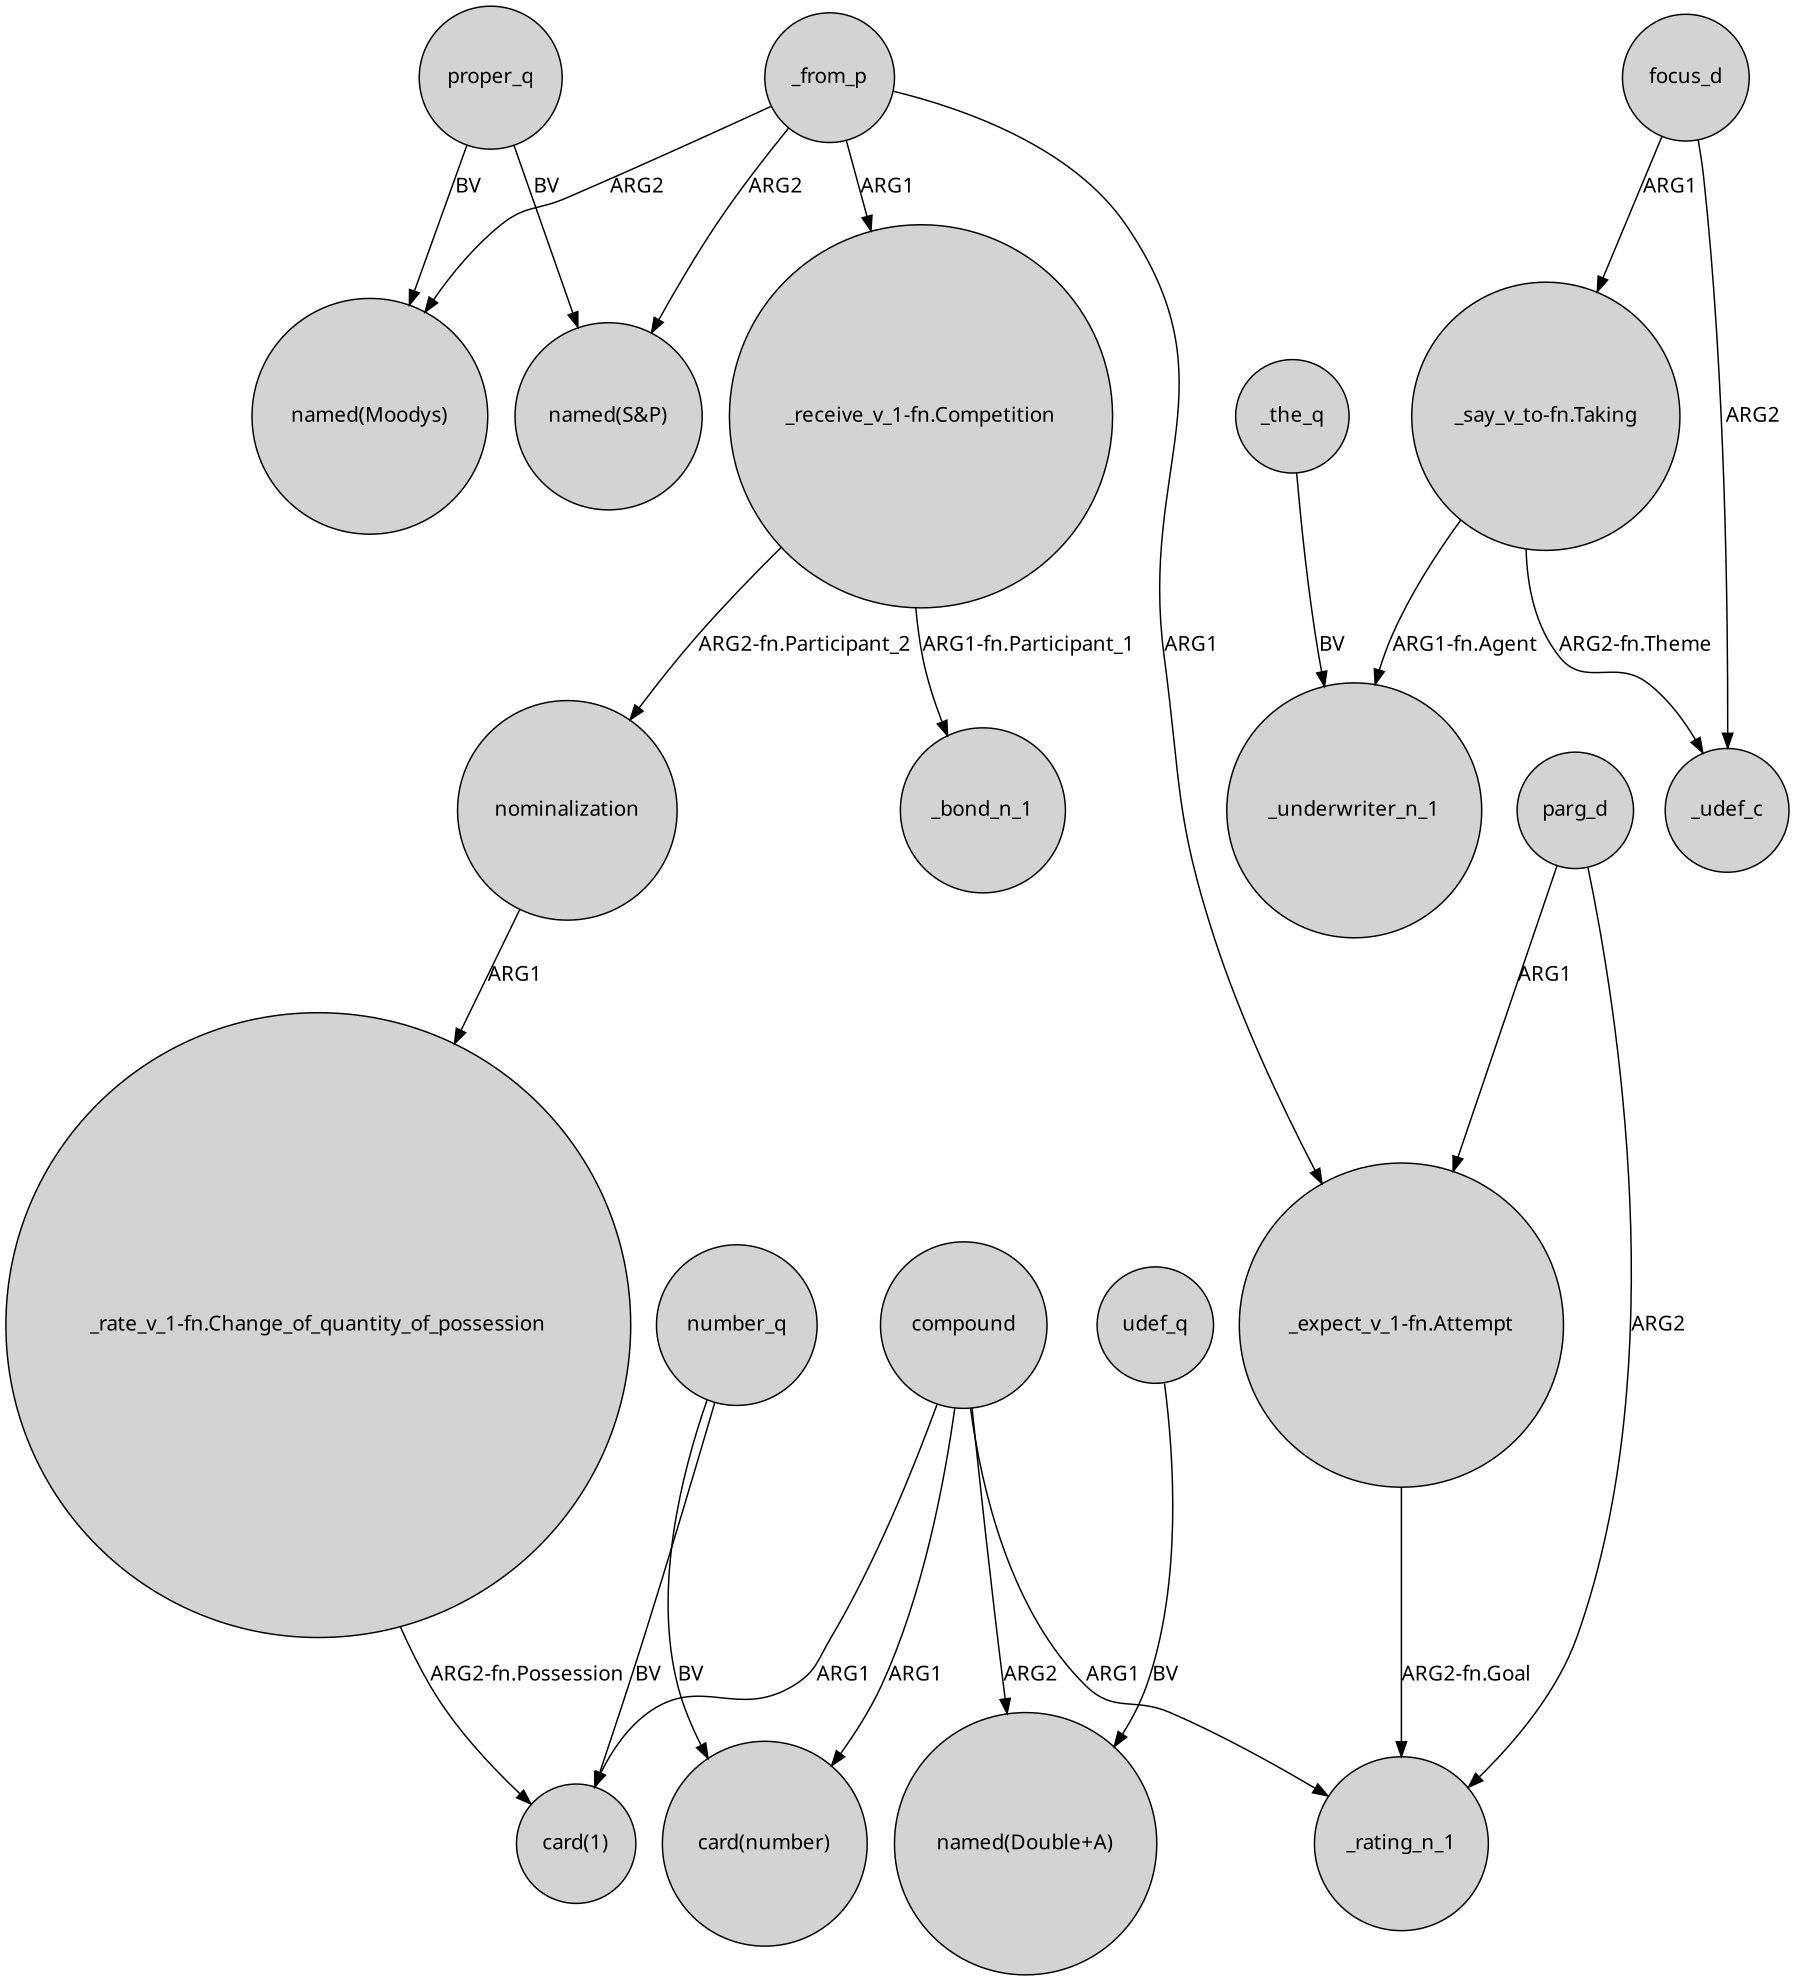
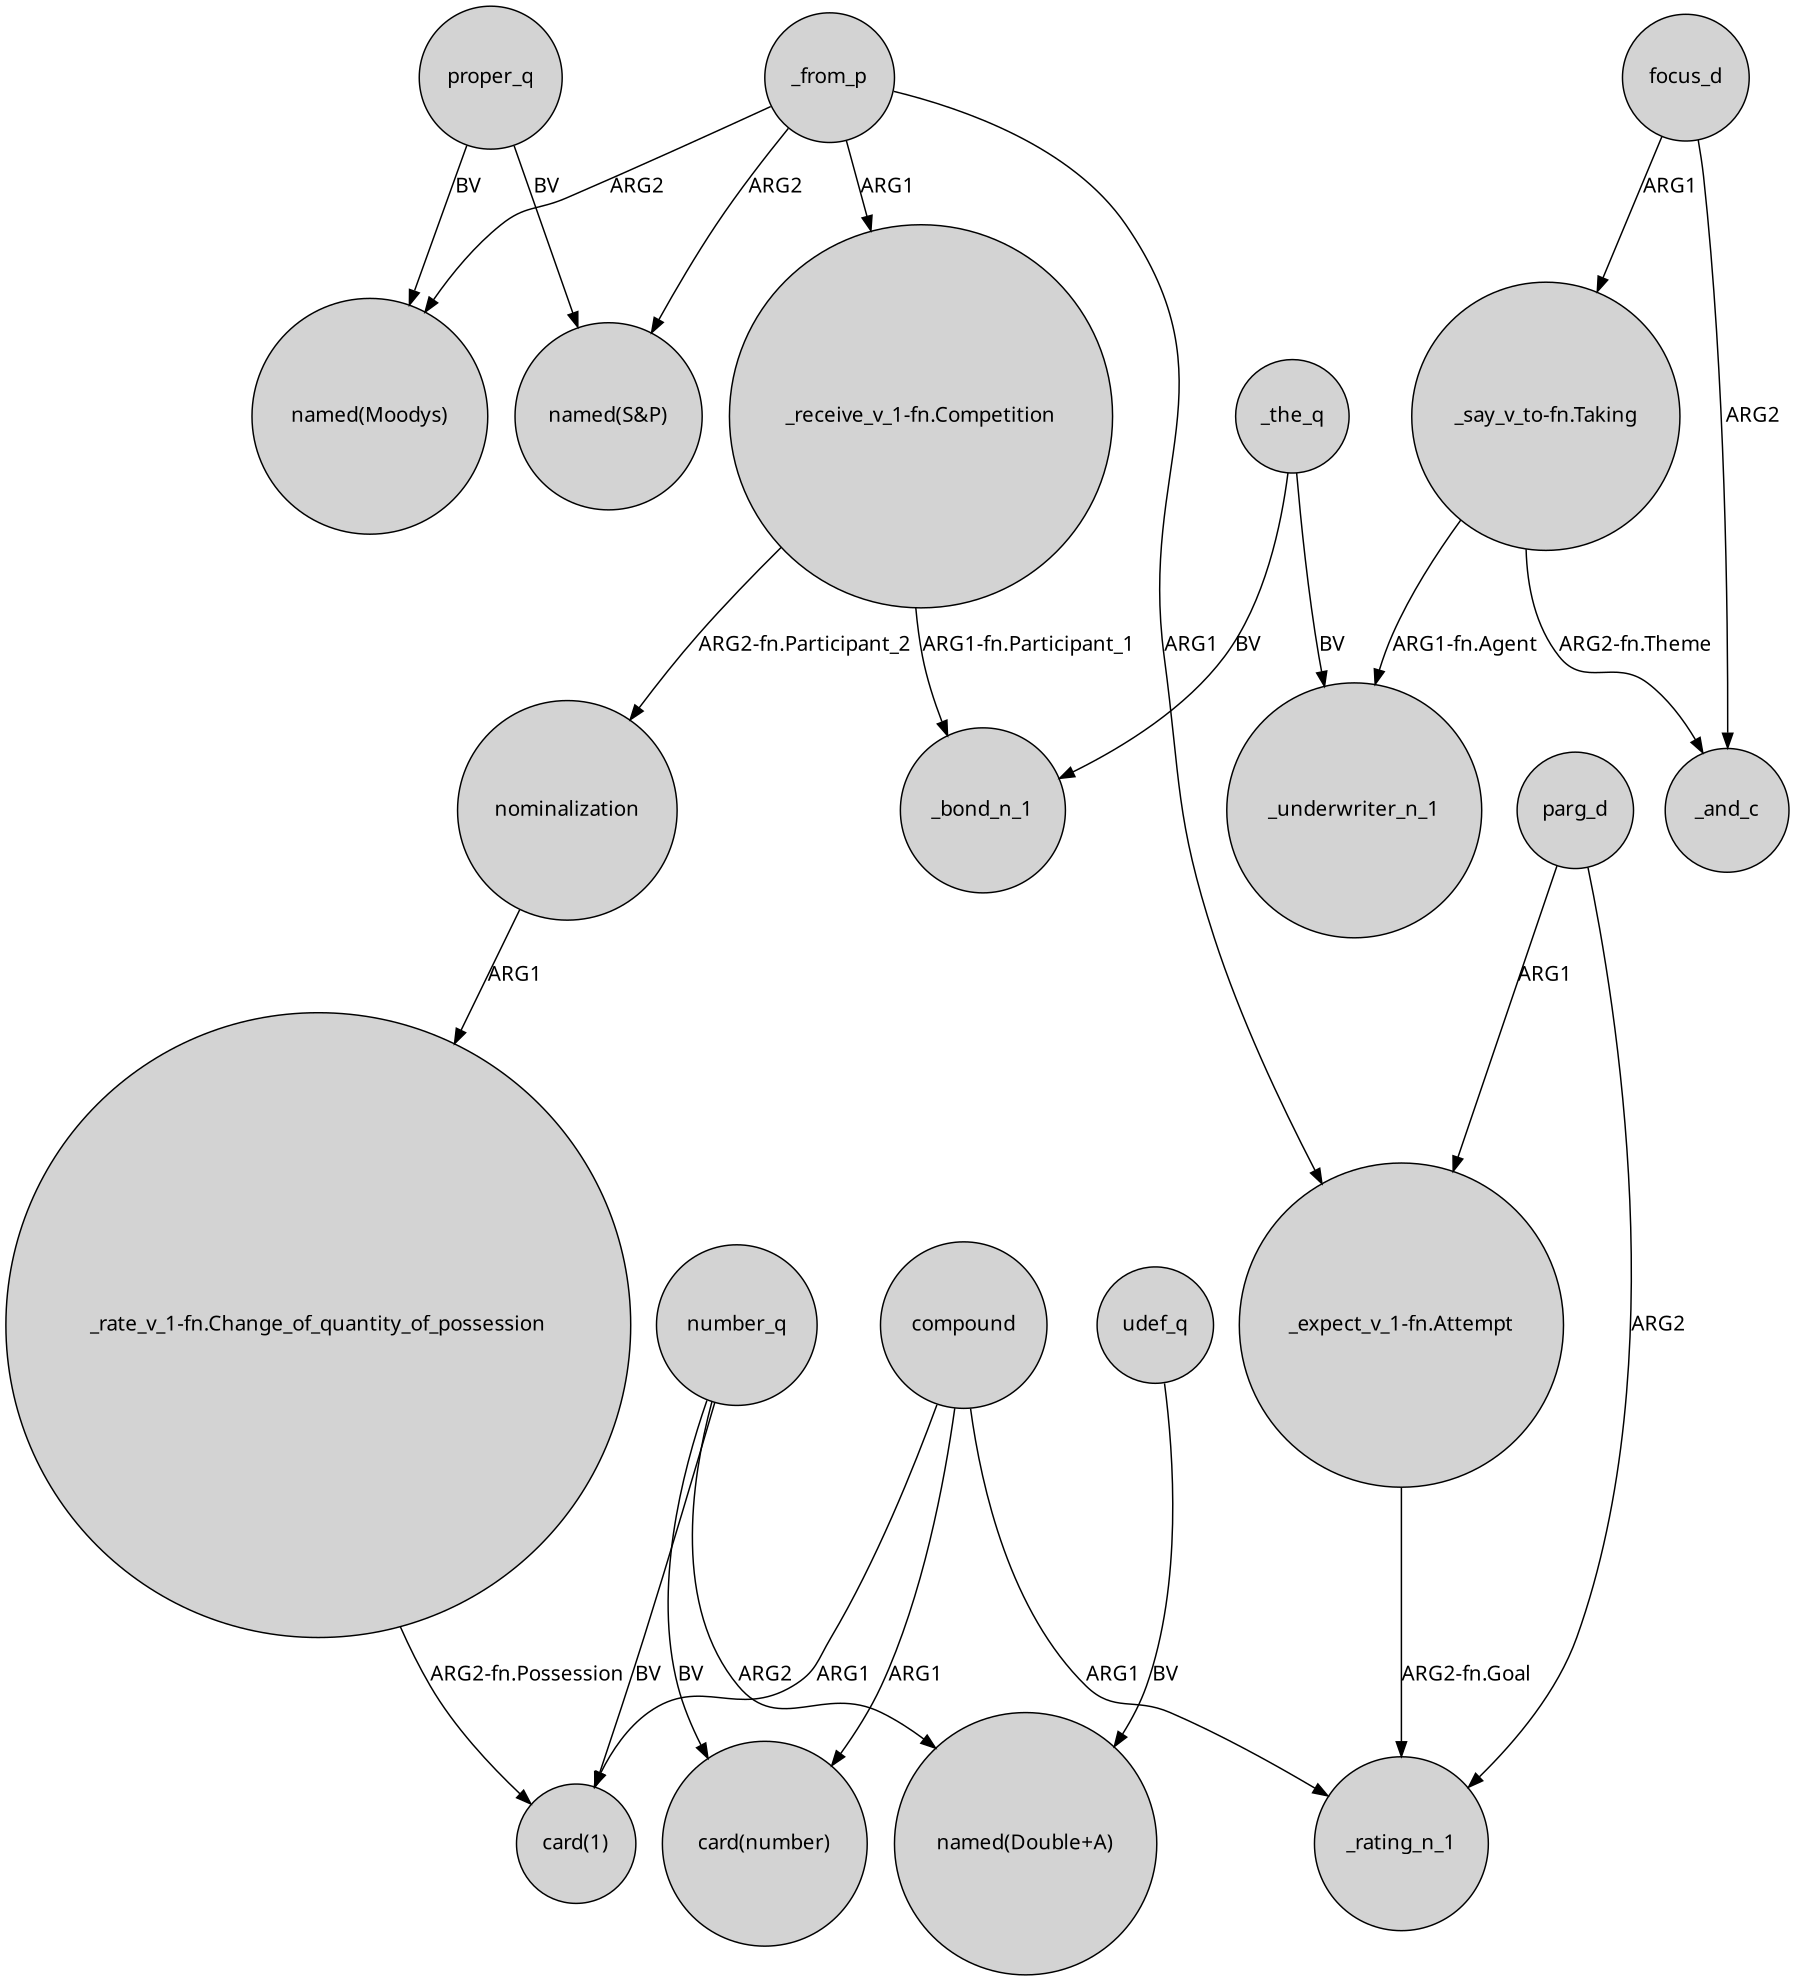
edge "_the_q" -> "_bond_n_1": added, label "BV"
node "_udef_c": label "_udef_c" -> "_and_c"
edge "compound" -> "named(Double+A)": now "number_q" -> "named(Double+A)"
